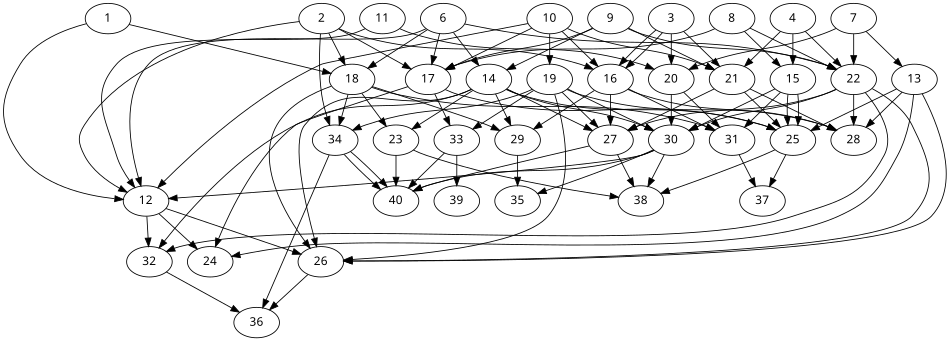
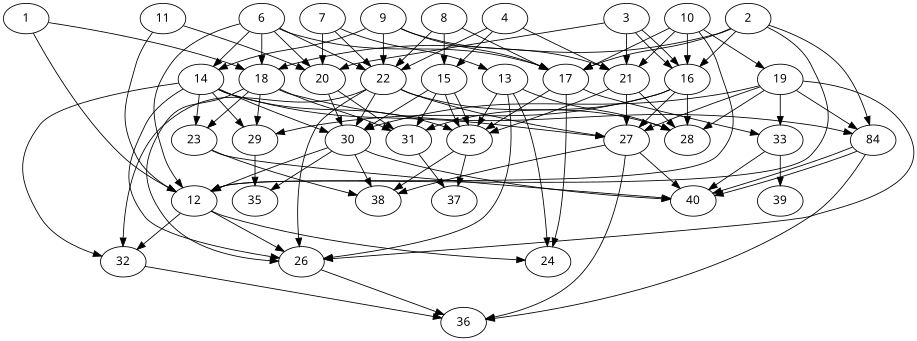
edge "6" -> "20": added
node "34": label "34" -> "84"
edge "27" -> "36": added
